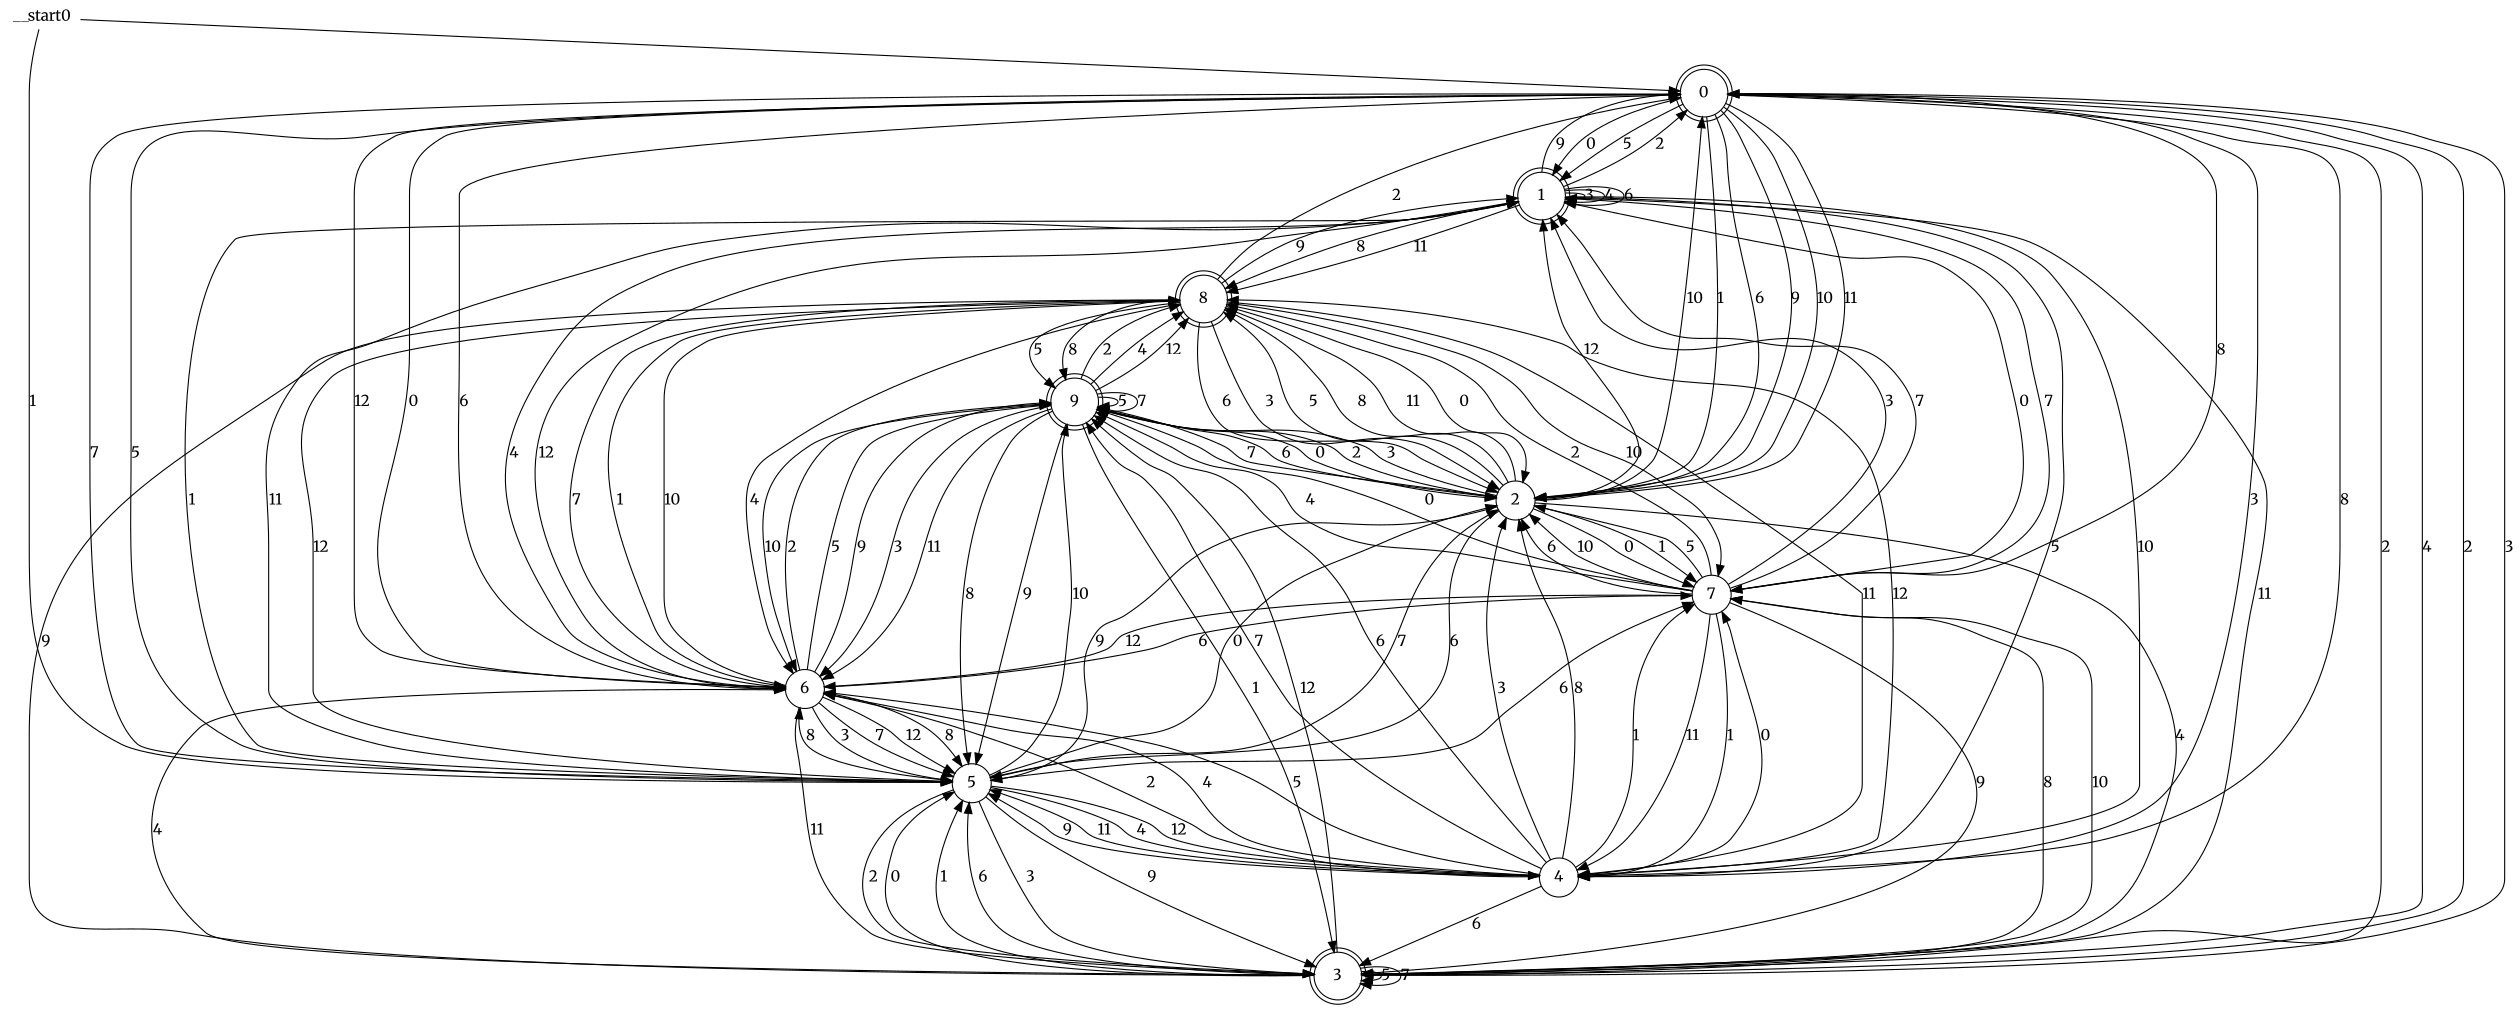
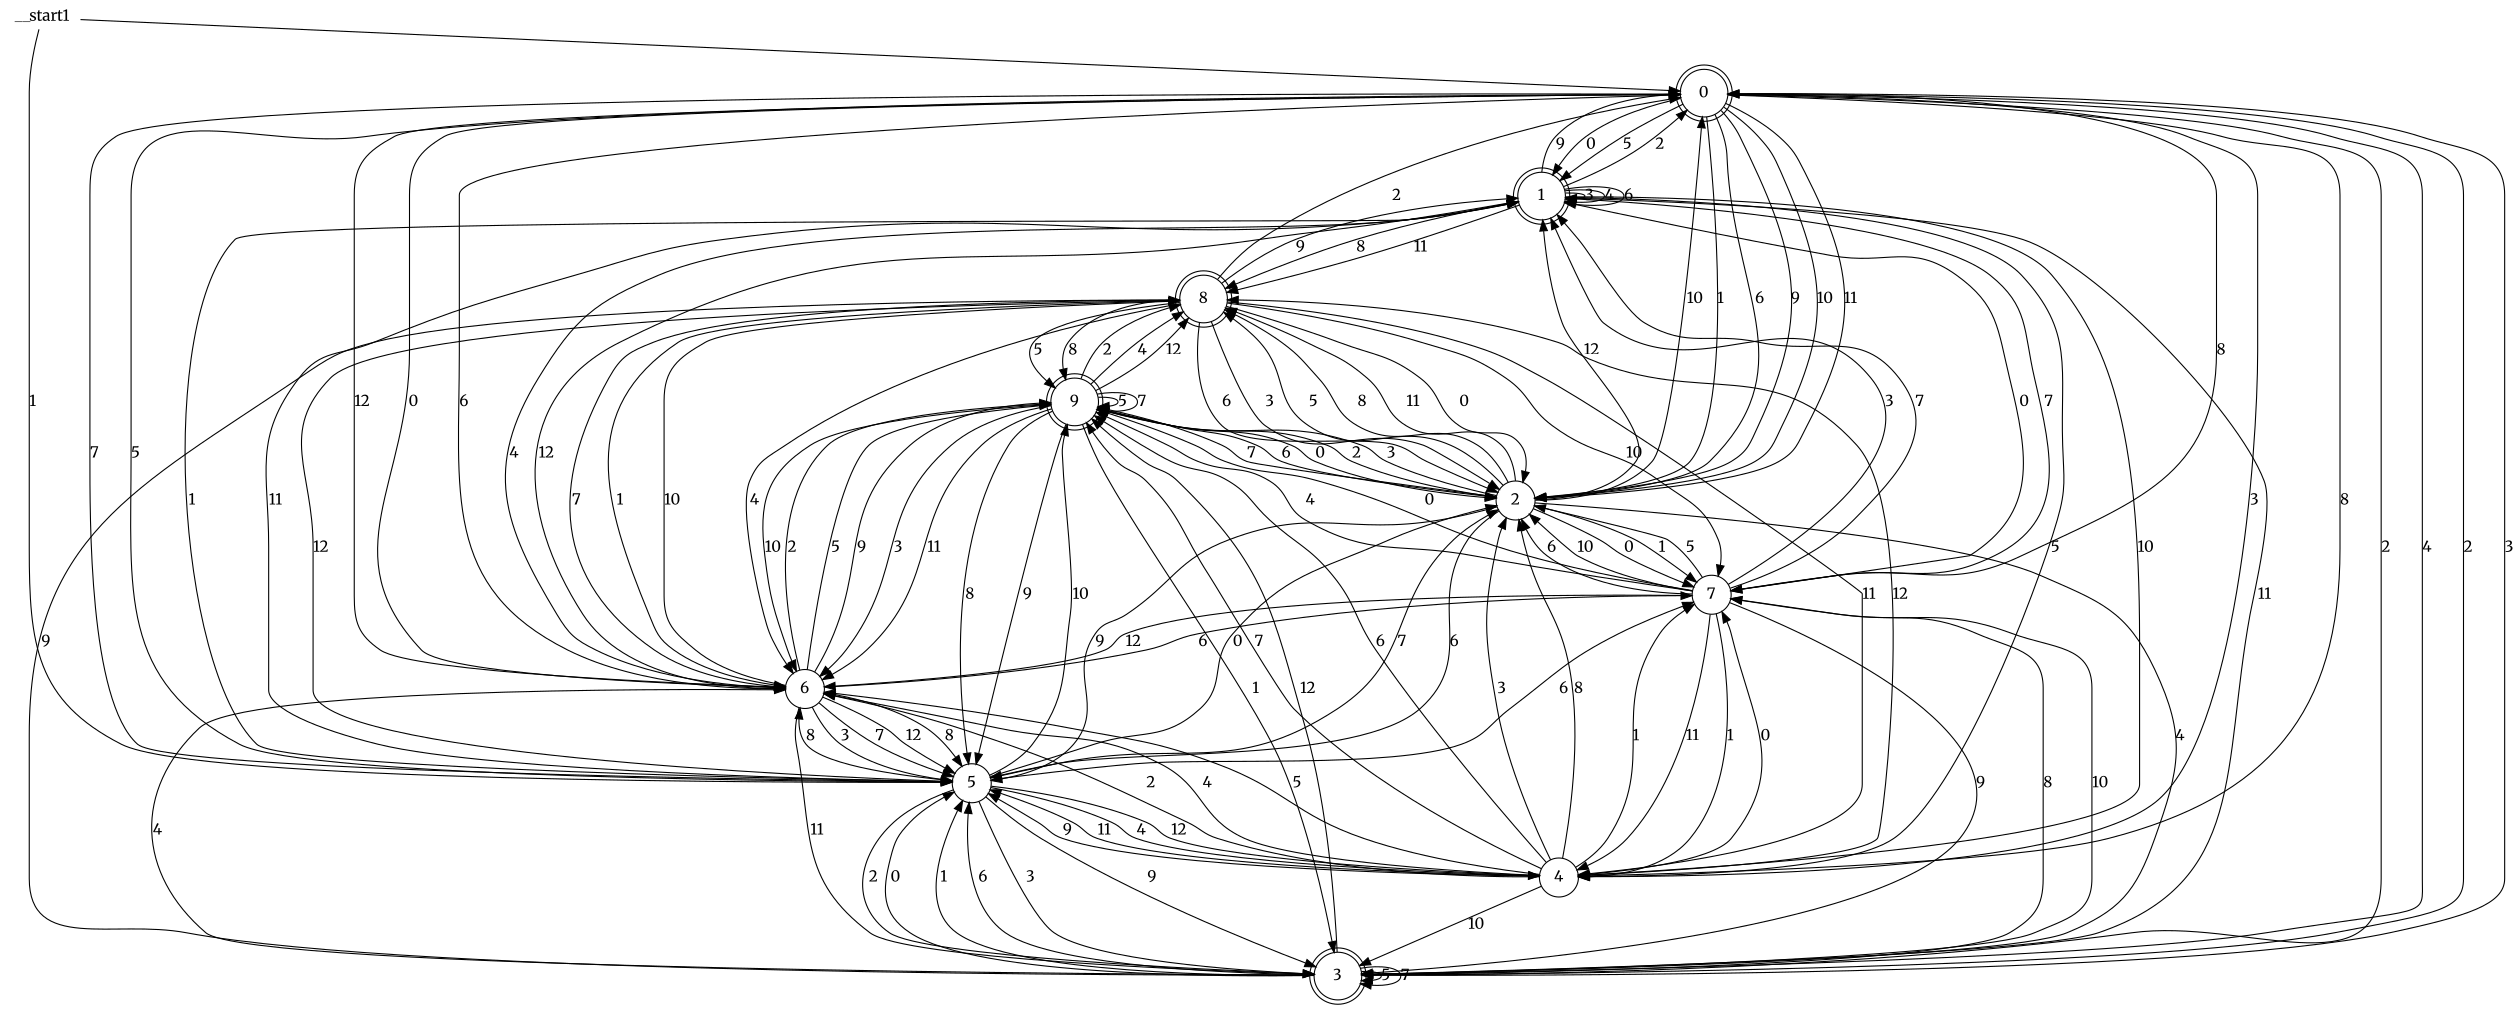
node "__start0": label "__start0" -> "__start1"
edge "7" -> "8": removed, label "2"
edge "4" -> "3": label "6" -> "10"
